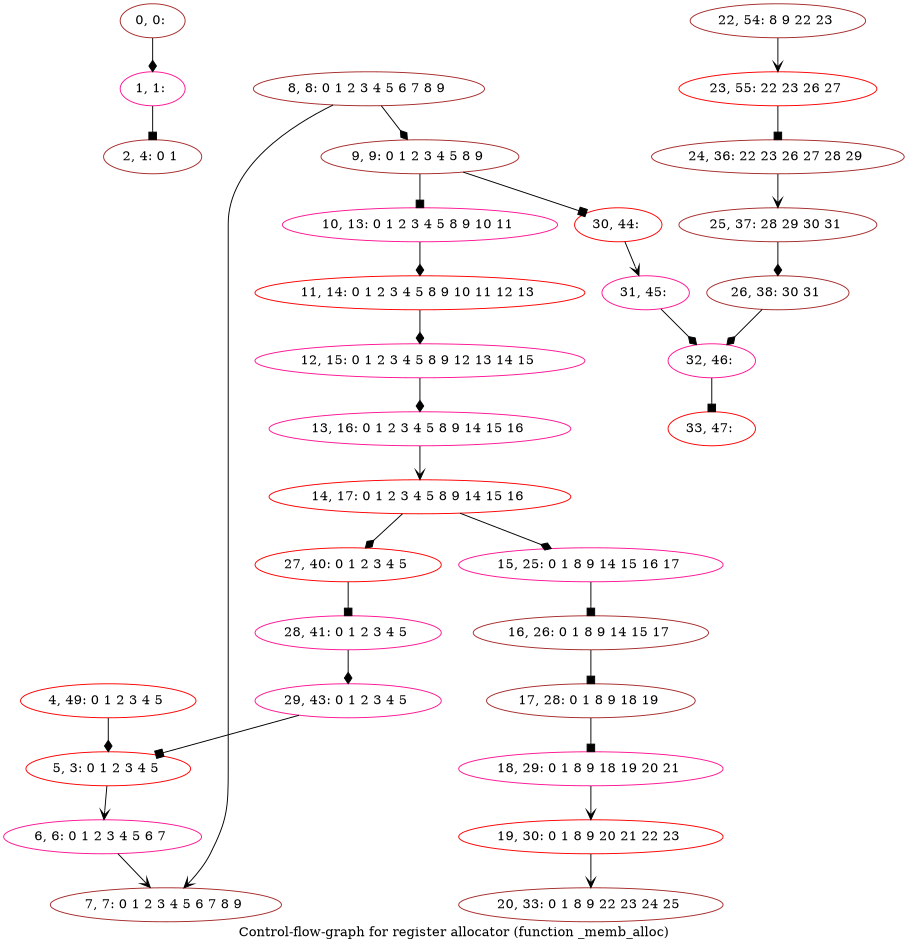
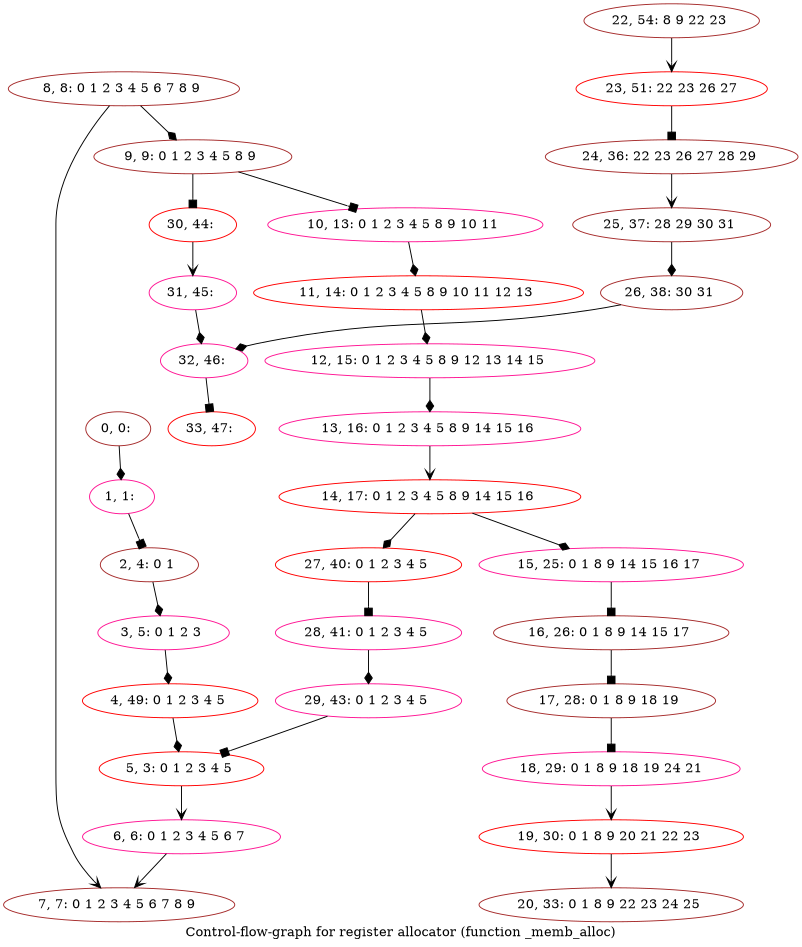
node "23, 55: 22 23 26 27": label "23, 55: 22 23 26 27" -> "23, 51: 22 23 26 27"
node "3, 5: 0 1 2 3": added
node "18, 29: 0 1 8 9 18 19 20 21": label "18, 29: 0 1 8 9 18 19 20 21" -> "18, 29: 0 1 8 9 18 19 24 21"
